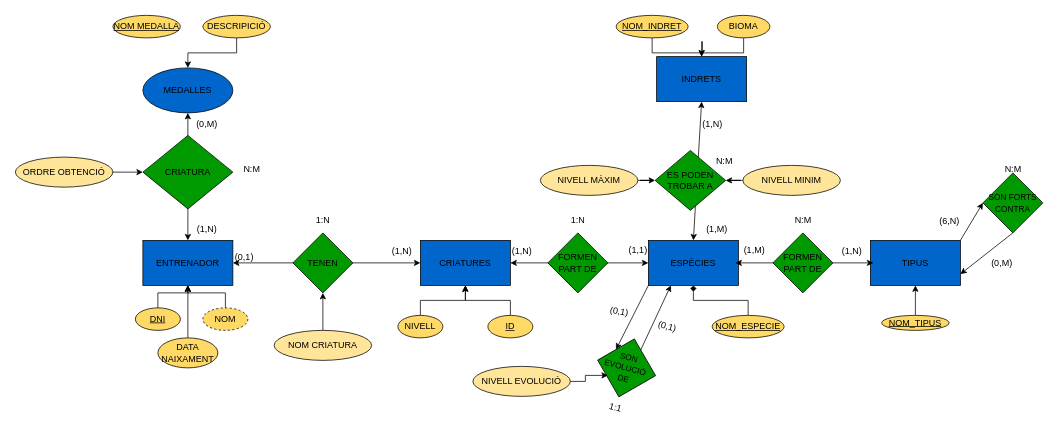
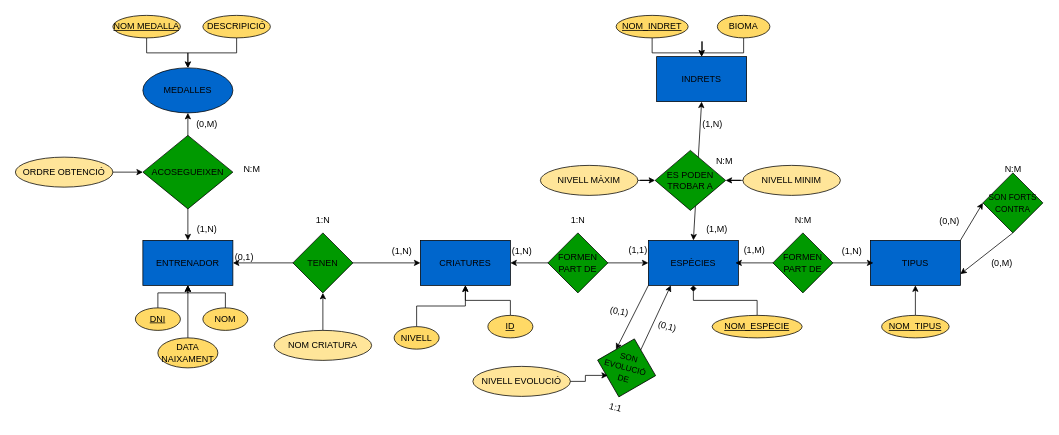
edge "NOM MEDALLA" -> "MEDALLES": added
edge "DESCRIPICIÓ" -> "MEDALLES": arrowhead classic -> open
node "CRIATURA": label "CRIATURA" -> "ACOSEGUEIXEN"
node "(6,N)": label "(6,N)" -> "(0,N)"
node "NOM": style dashed -> solid
node "NOM_TIPUS": size 68x15 -> 68x23
node "NIVELL": moved (420, 327) -> (417, 338)
node "NOM_ESPECIE": size 72x23 -> 90x23
